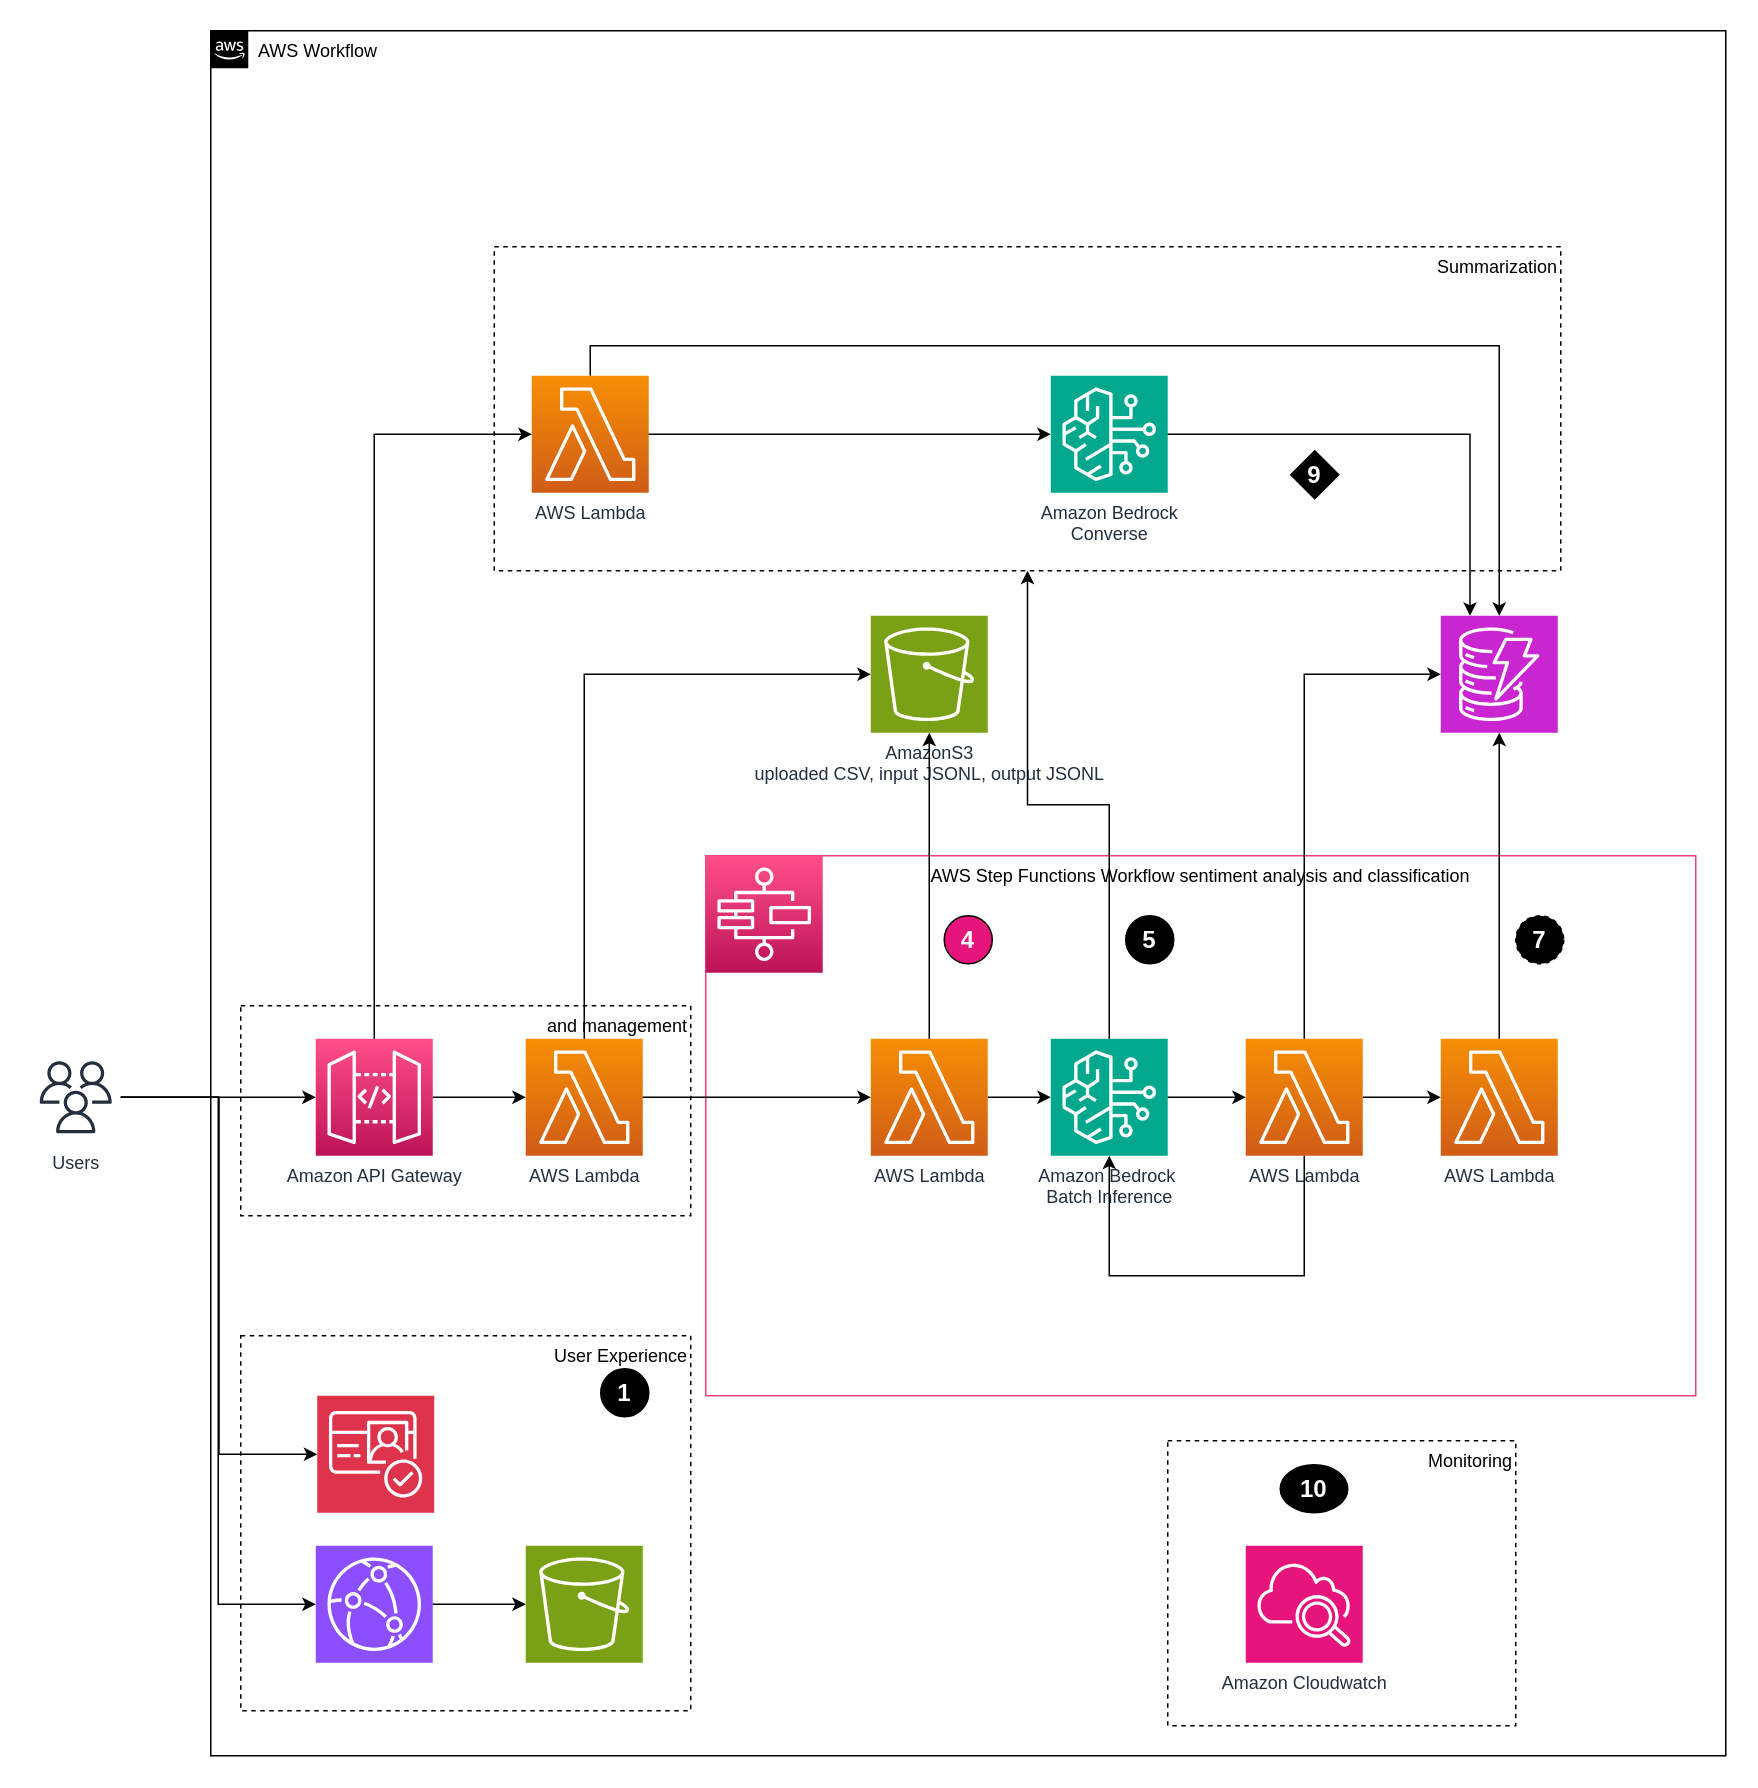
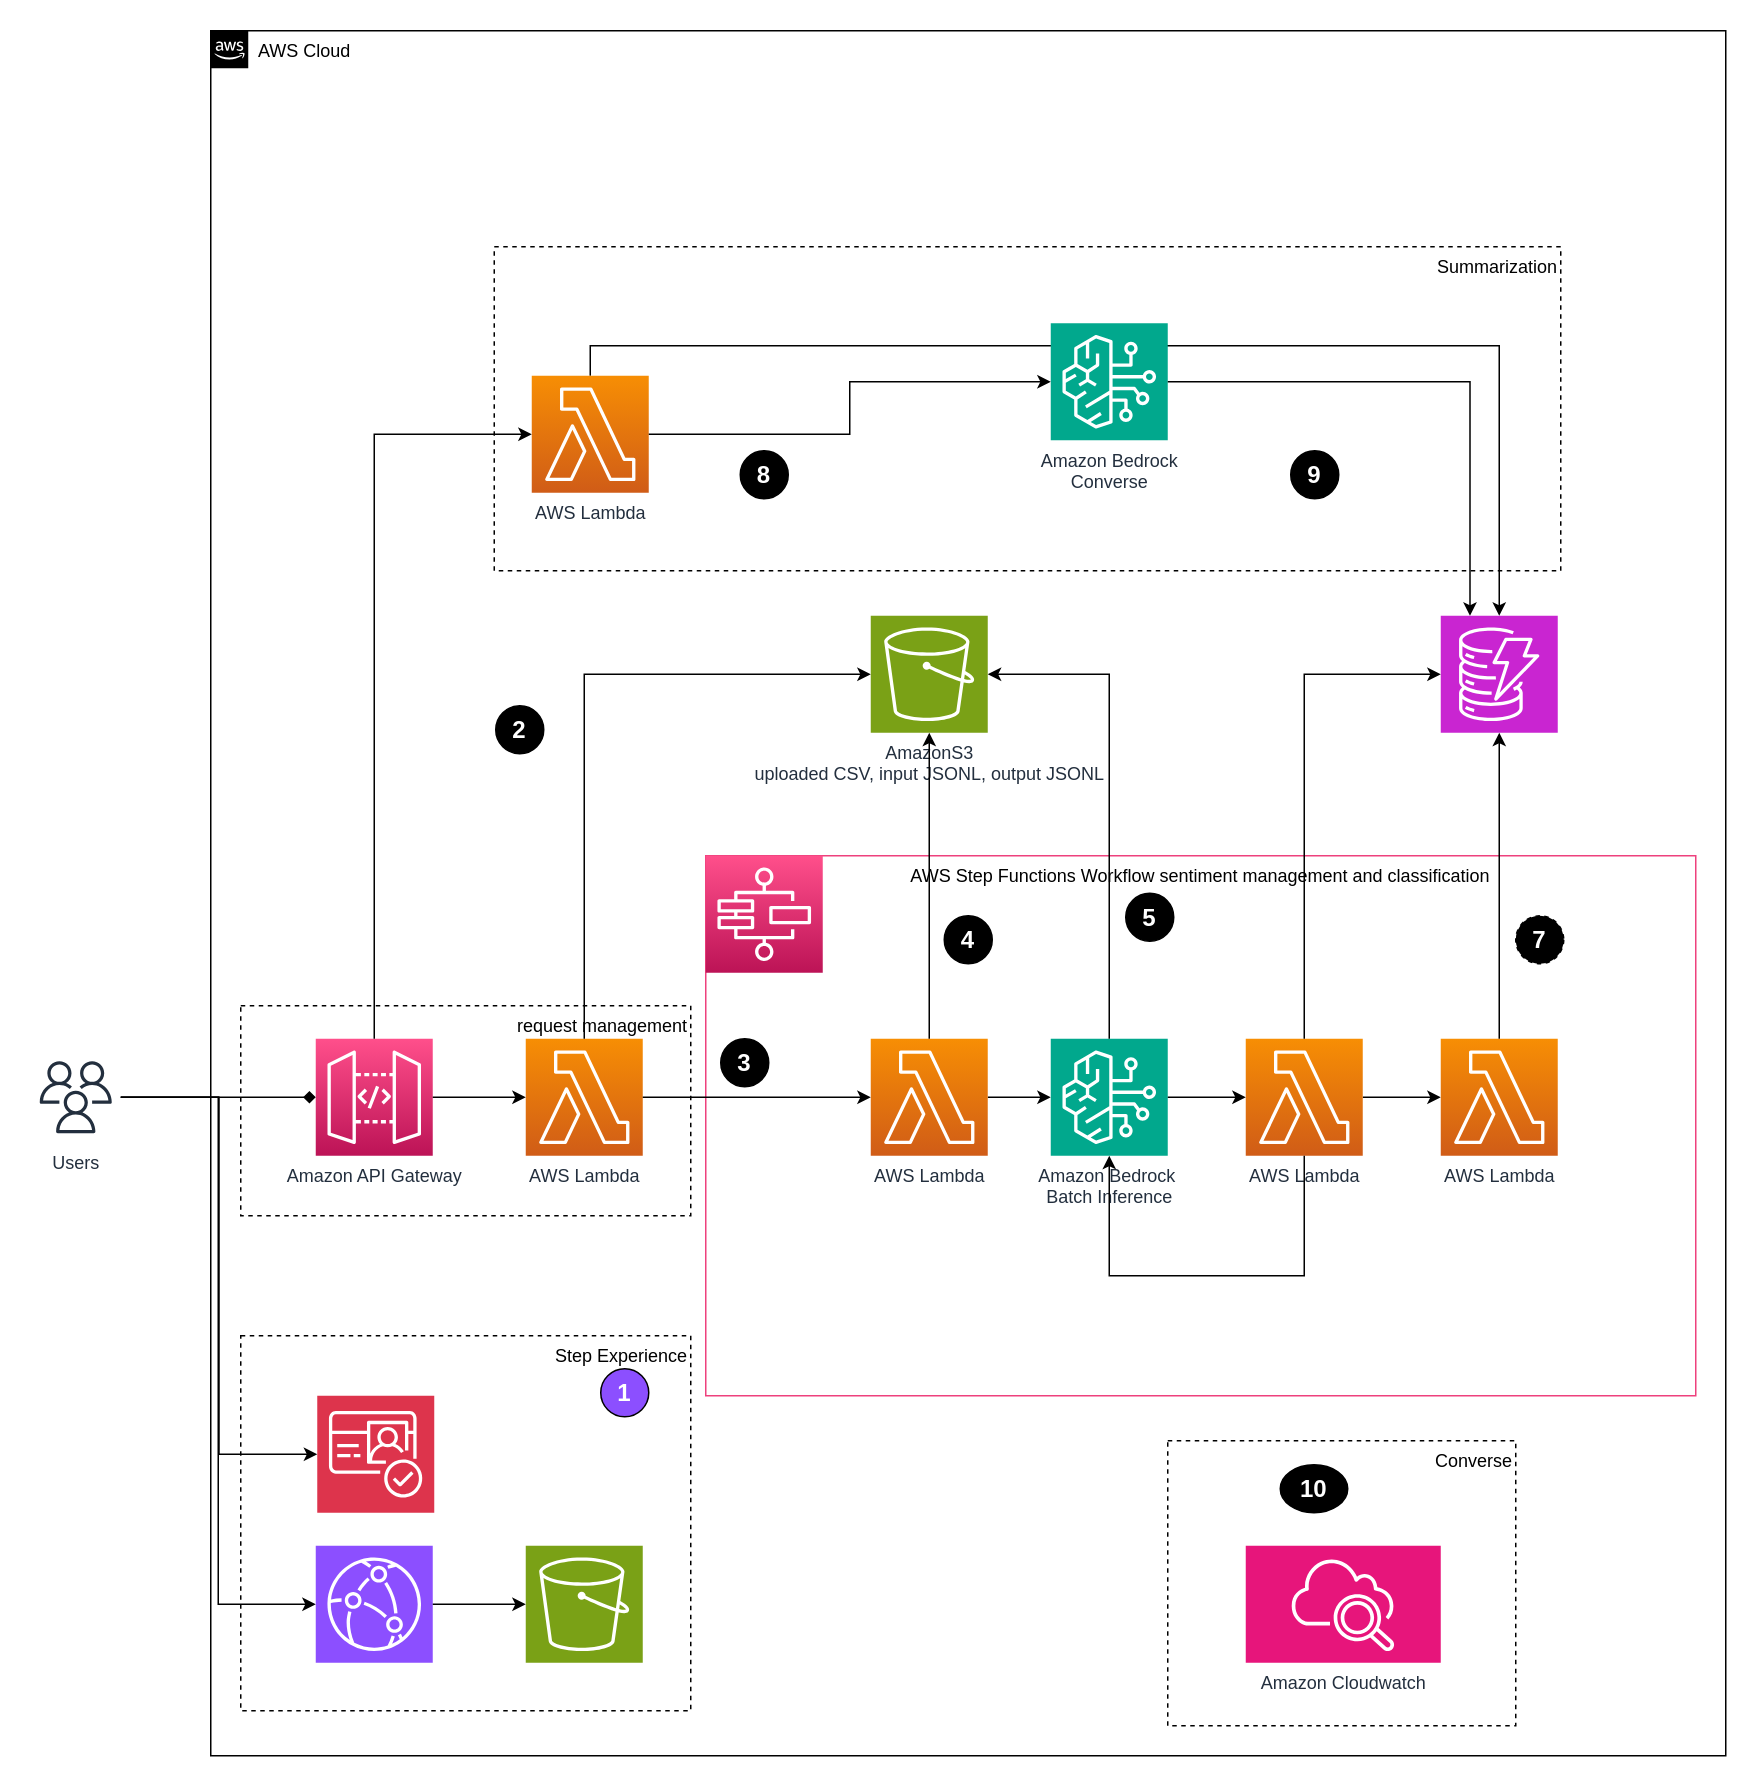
node "AWS Workflow": label "AWS Workflow" -> "AWS Cloud"
node "Amazon Bedrock Converse": moved (1109, 434) -> (1109, 382)
node "8": added
node "9": shape diamond -> ellipse
node "2": added
edge "Amazon Bedrock Batch Inference" -> "Summarization": now "Amazon Bedrock Batch Inference" -> "AmazonS3 uploaded CSV, input JSONL, output JSONL"
node "AWS Step Functions Workflow sentiment analysis and classification": label "AWS Step Functions Workflow sentiment analysis and classification" -> "AWS Step Functions Workflow sentiment management and classification"
node "4": fillcolor #e7157b -> #000000
node "5": moved (1150, 940) -> (1150, 917)
node "and management": label "and management" -> "request management"
node "3": added
edge "Users" -> "Amazon API Gateway": arrowhead classic -> diamond
node "User Experience": label "User Experience" -> "Step Experience"
node "1": fillcolor #000000 -> #8c4fff
node "Monitoring": label "Monitoring" -> "Converse"
node "Amazon Cloudwatch": size 117x117 -> 195x117
